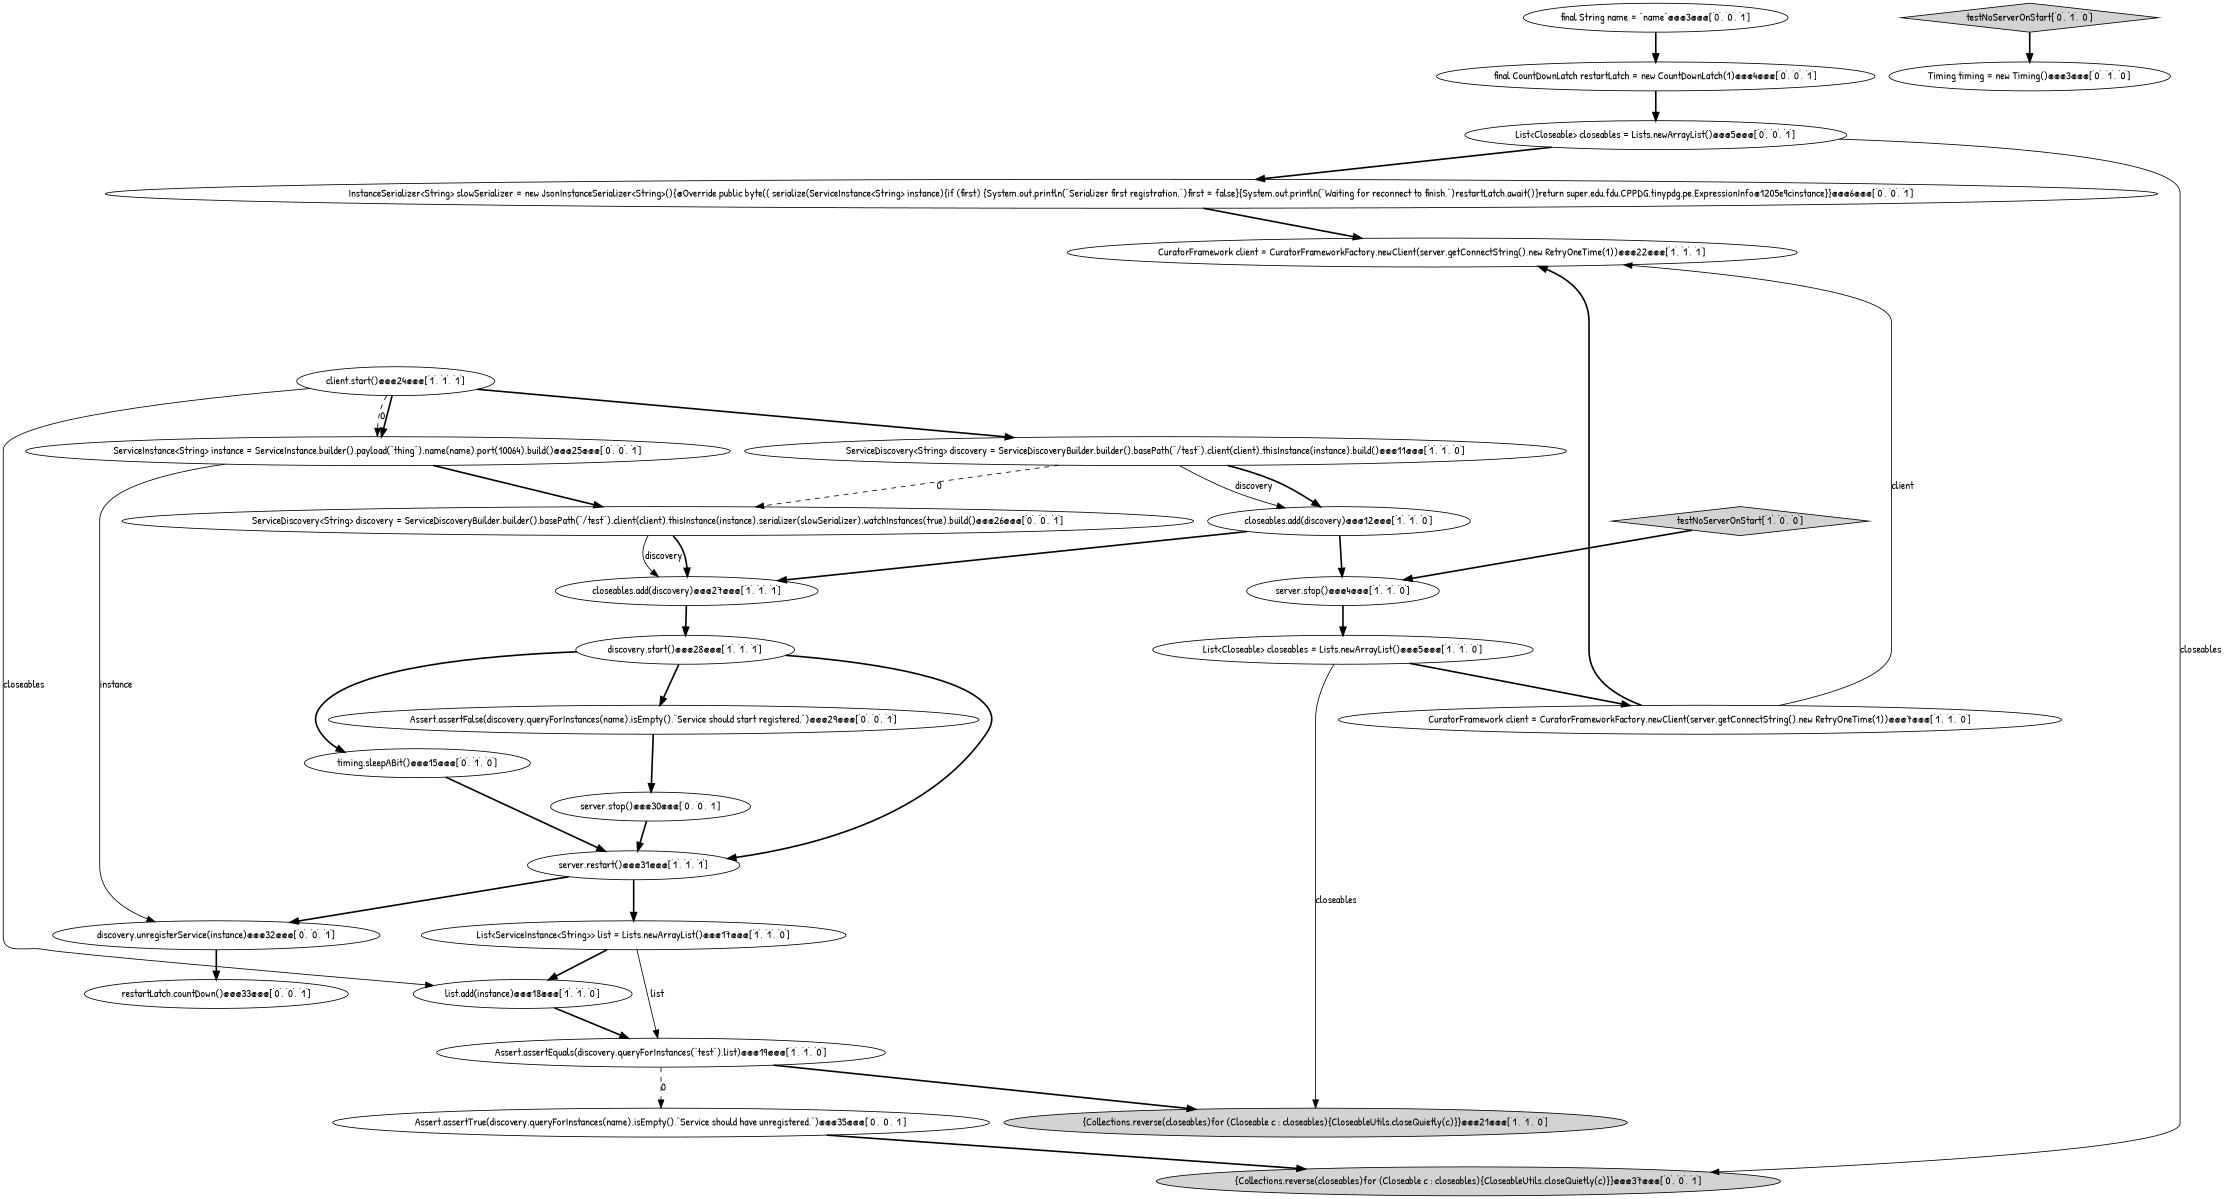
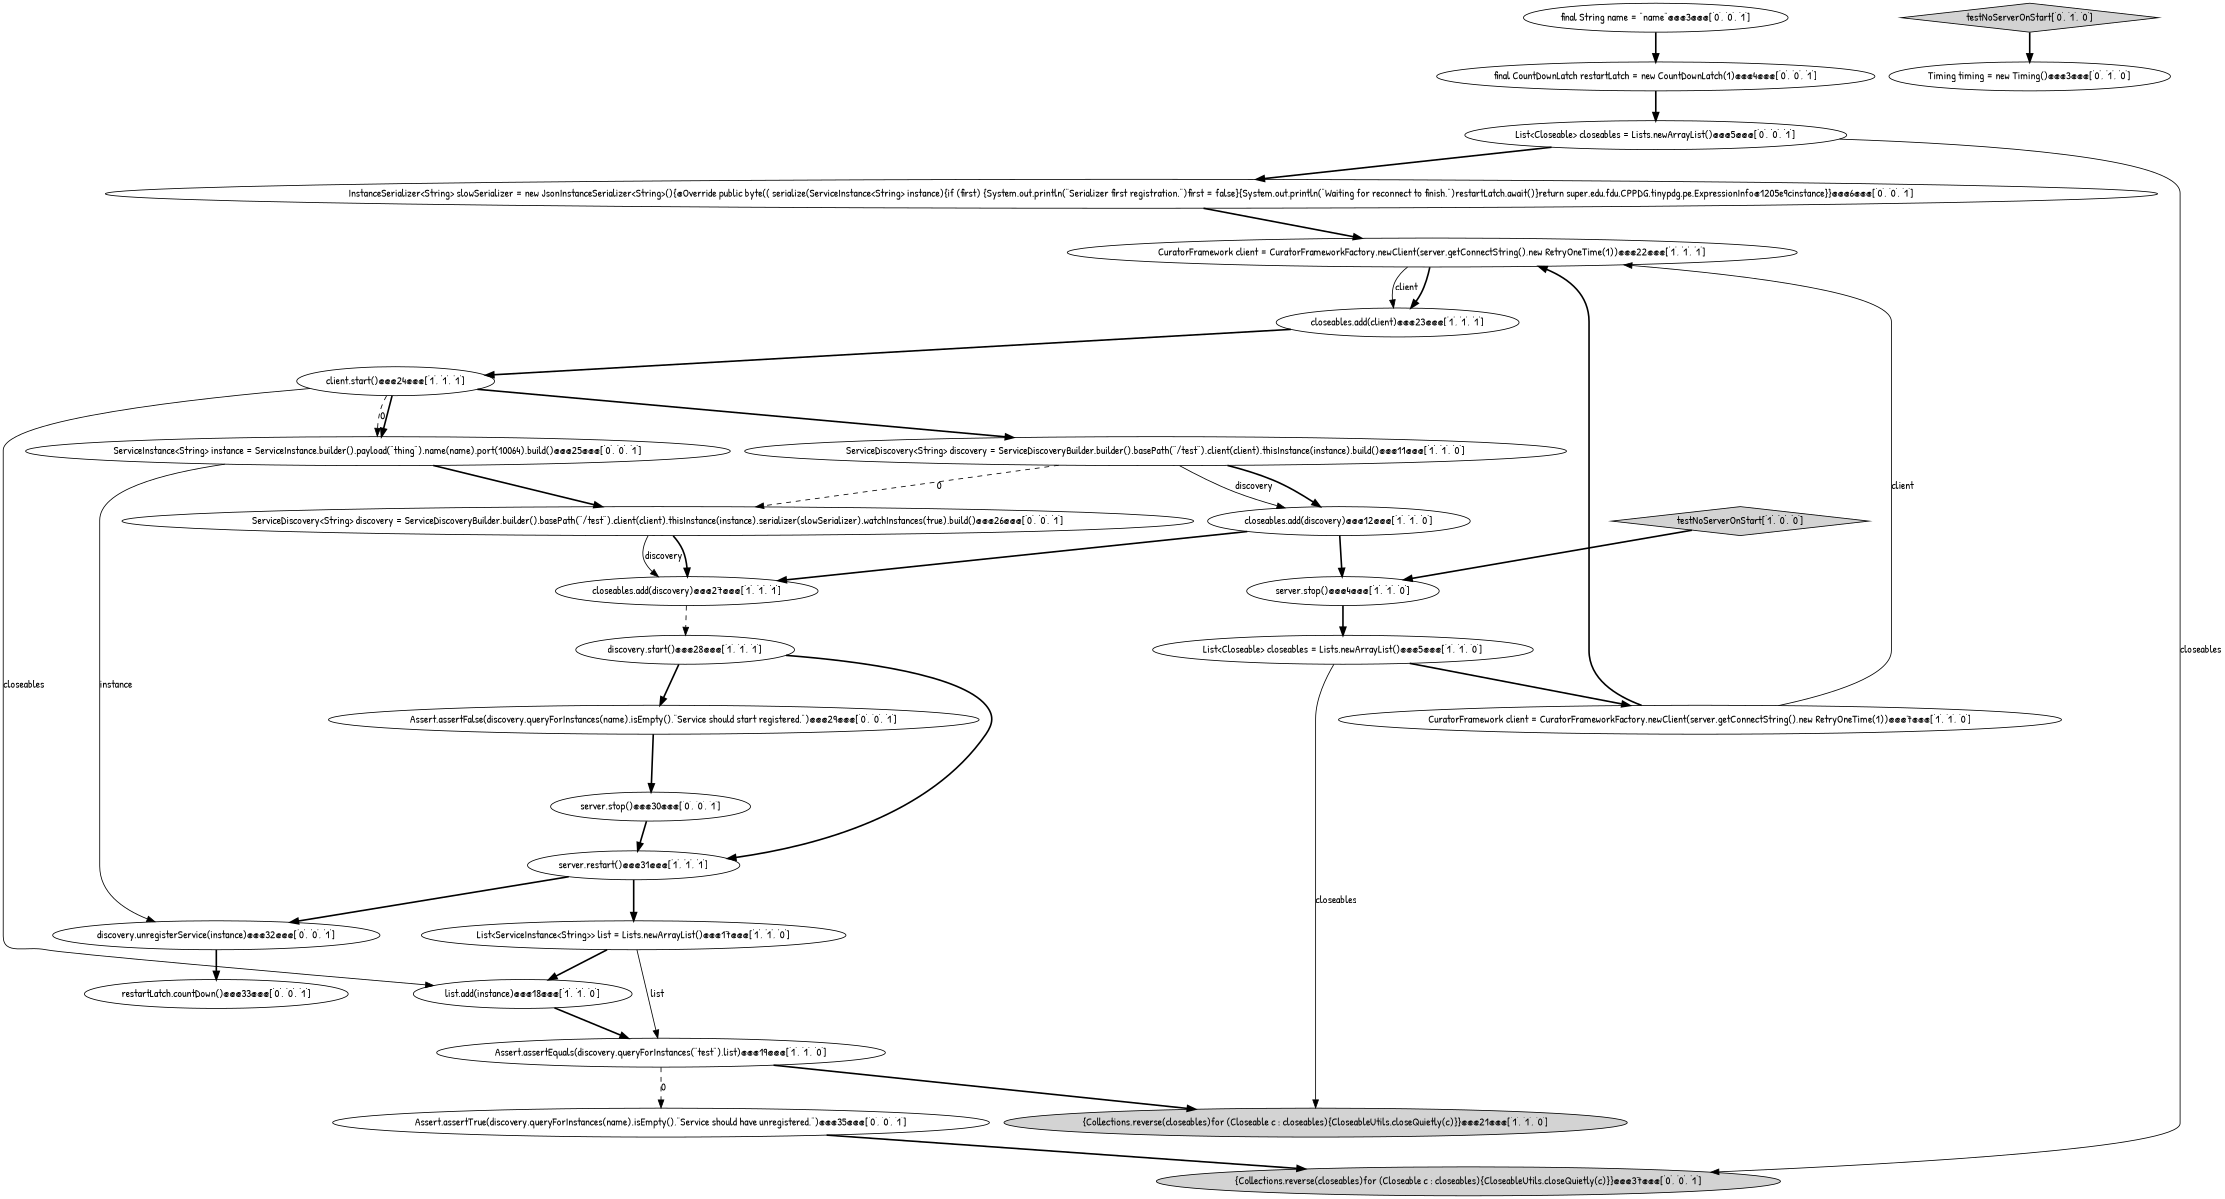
node "closeables.add(client)@@@23@@@['1', '1', '1']": added
edge "closeables.add(discovery)@@@27@@@['1', '1', '1']" -> "discovery.start()@@@28@@@['1', '1', '1']": style bold -> dashed
node "timing.sleepABit()@@@15@@@['0', '1', '0']": removed
